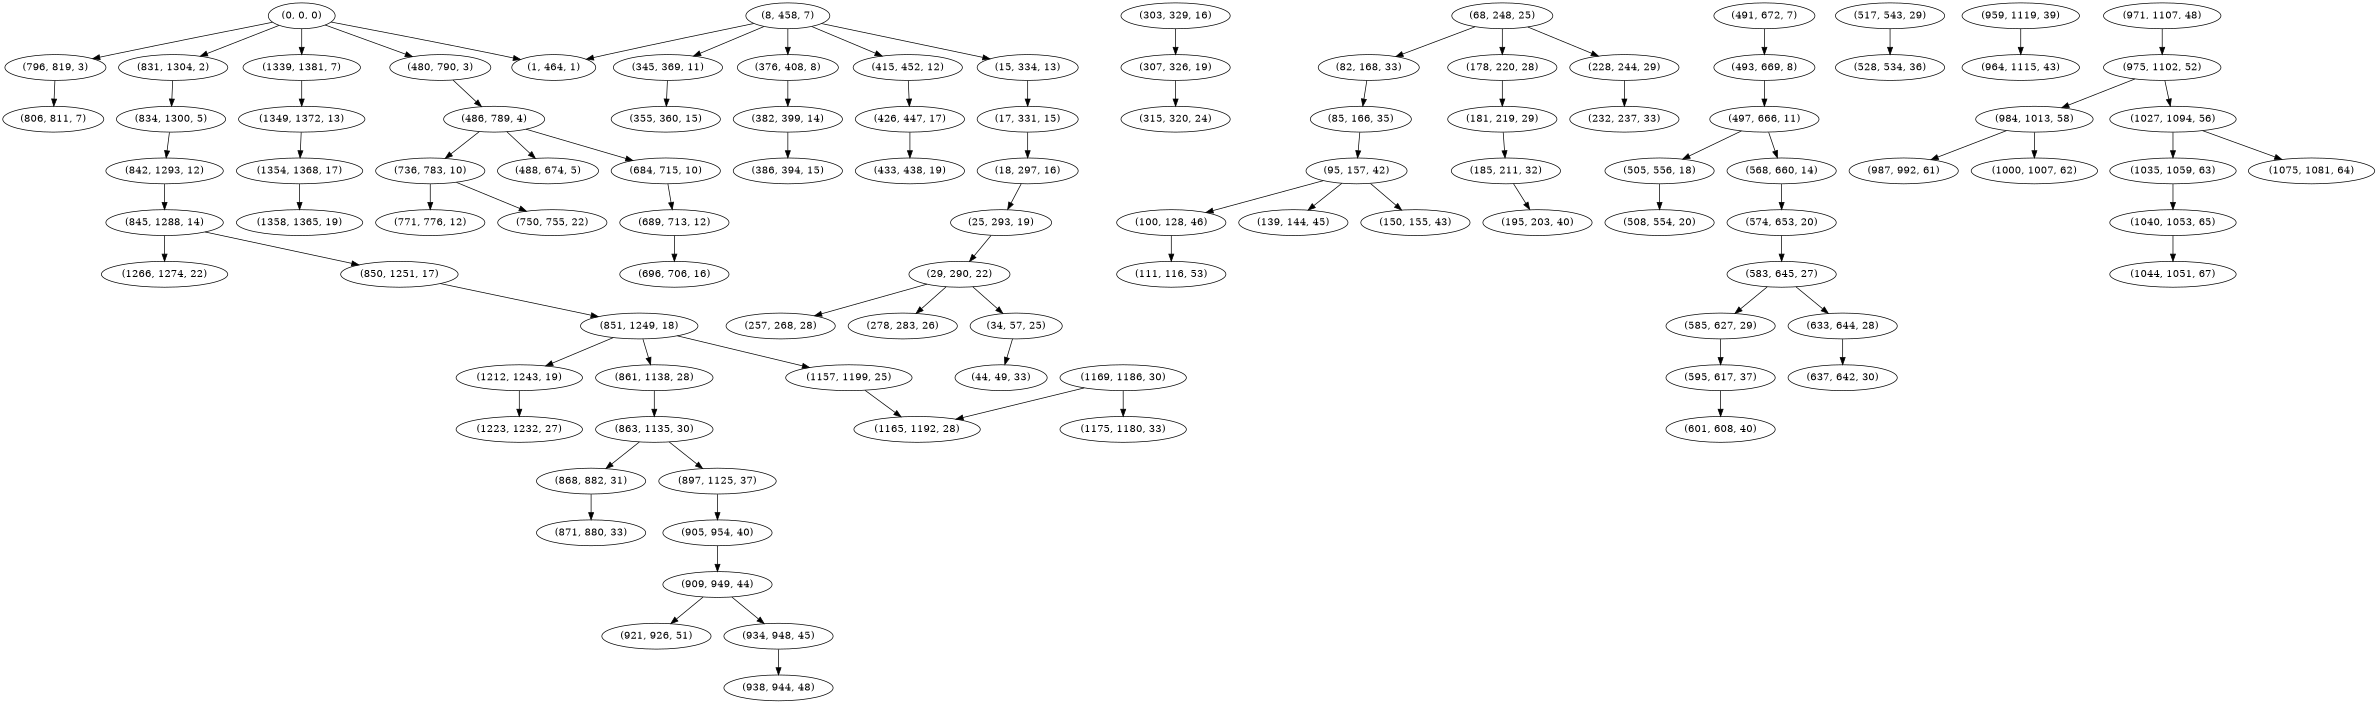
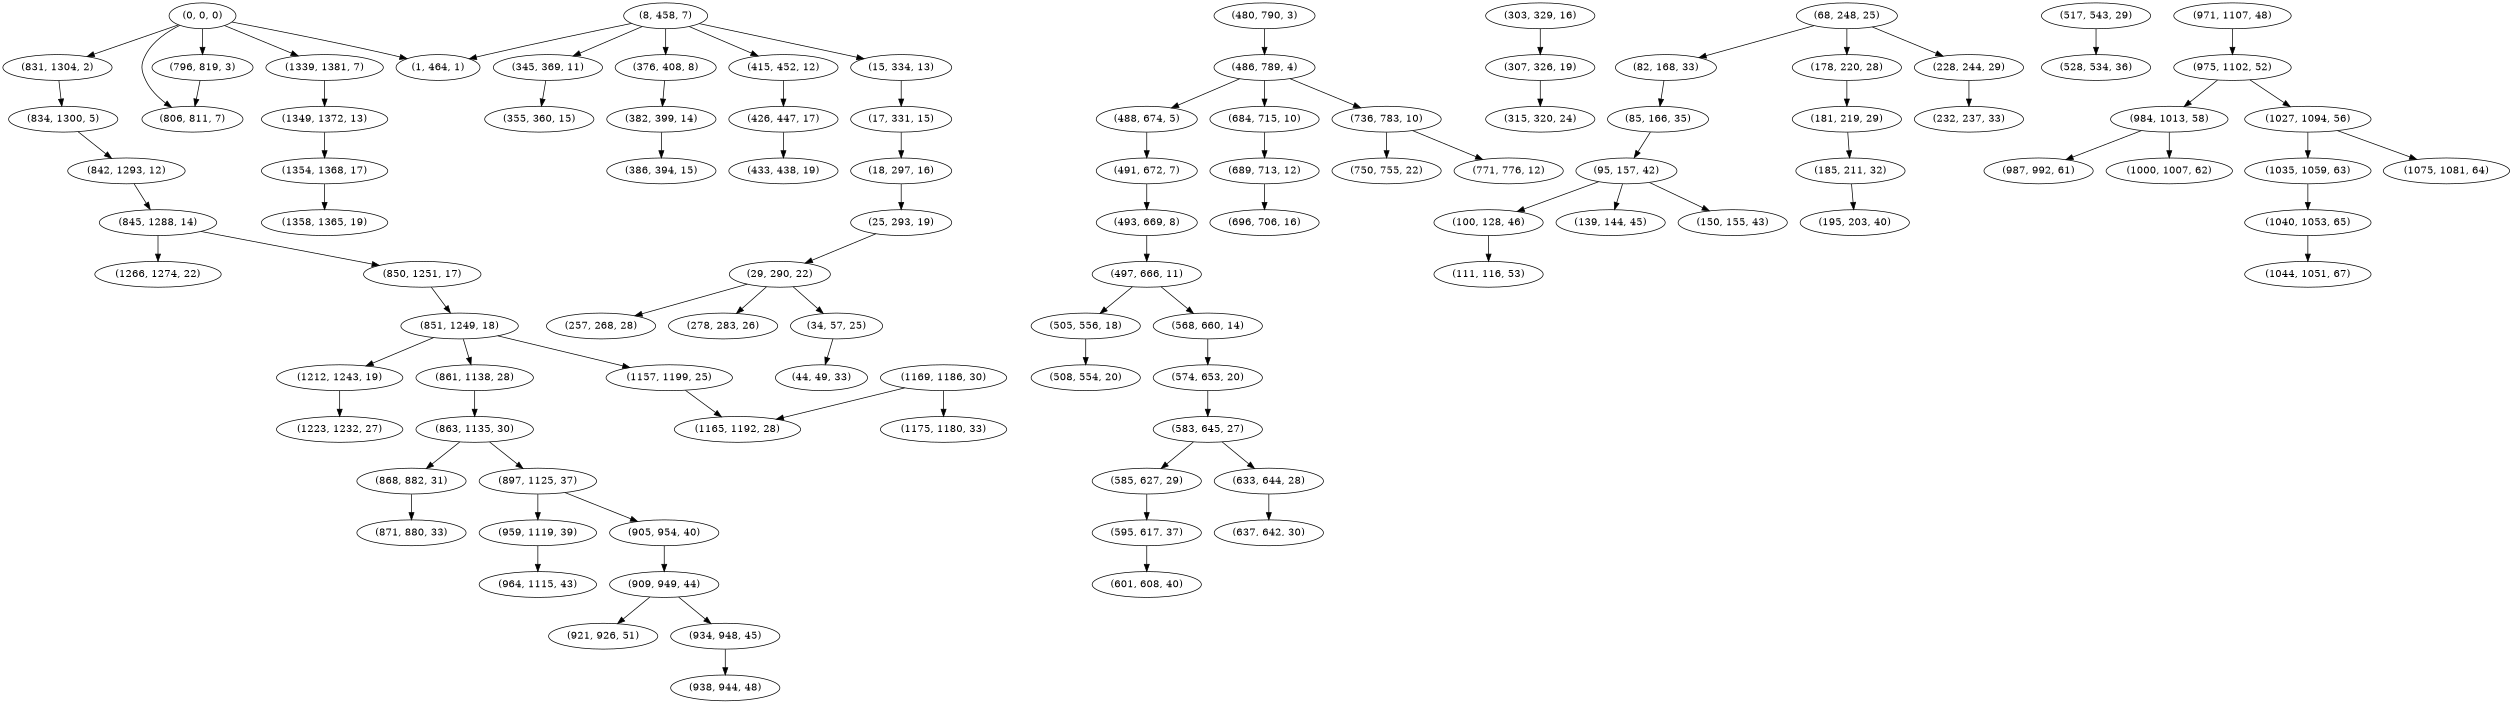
edge "(0, 0, 0)" -> "(480, 790, 3)": now "(0, 0, 0)" -> "(806, 811, 7)"
edge "(488, 674, 5)" -> "(491, 672, 7)": added
edge "(897, 1125, 37)" -> "(959, 1119, 39)": added
